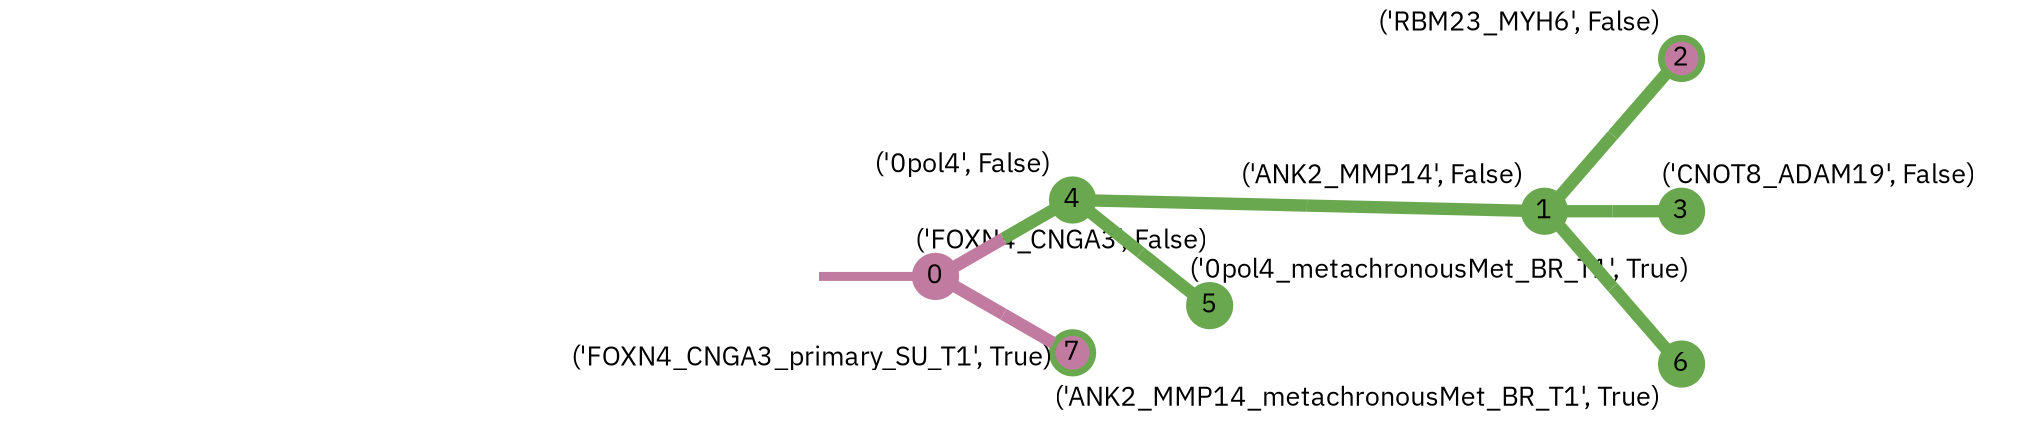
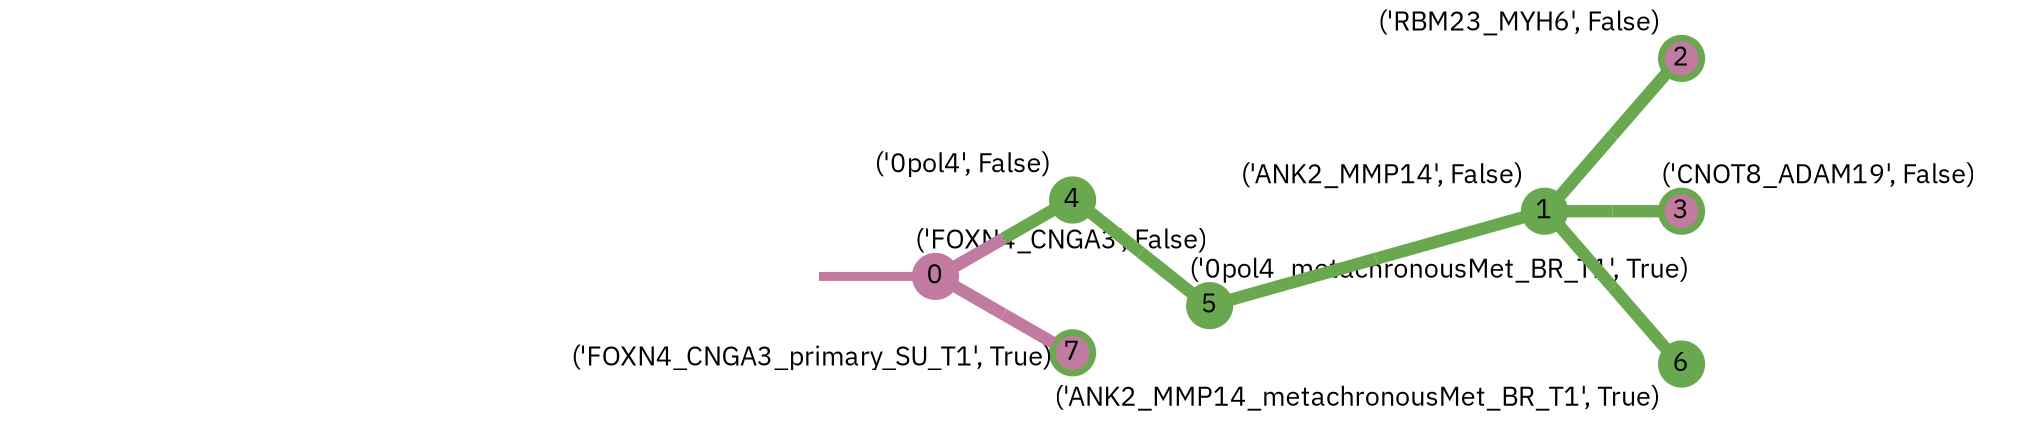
edge "4 ('0pol4', False)" -> "1 ('ANK2_MMP14', False)": now "5 ('0pol4_metachronousMet_BR_T1', True)" -> "1 ('ANK2_MMP14', False)"
node "3 ('CNOT8_ADAM19', False)": fillcolor #6aa84fff -> #c27ba0ff
